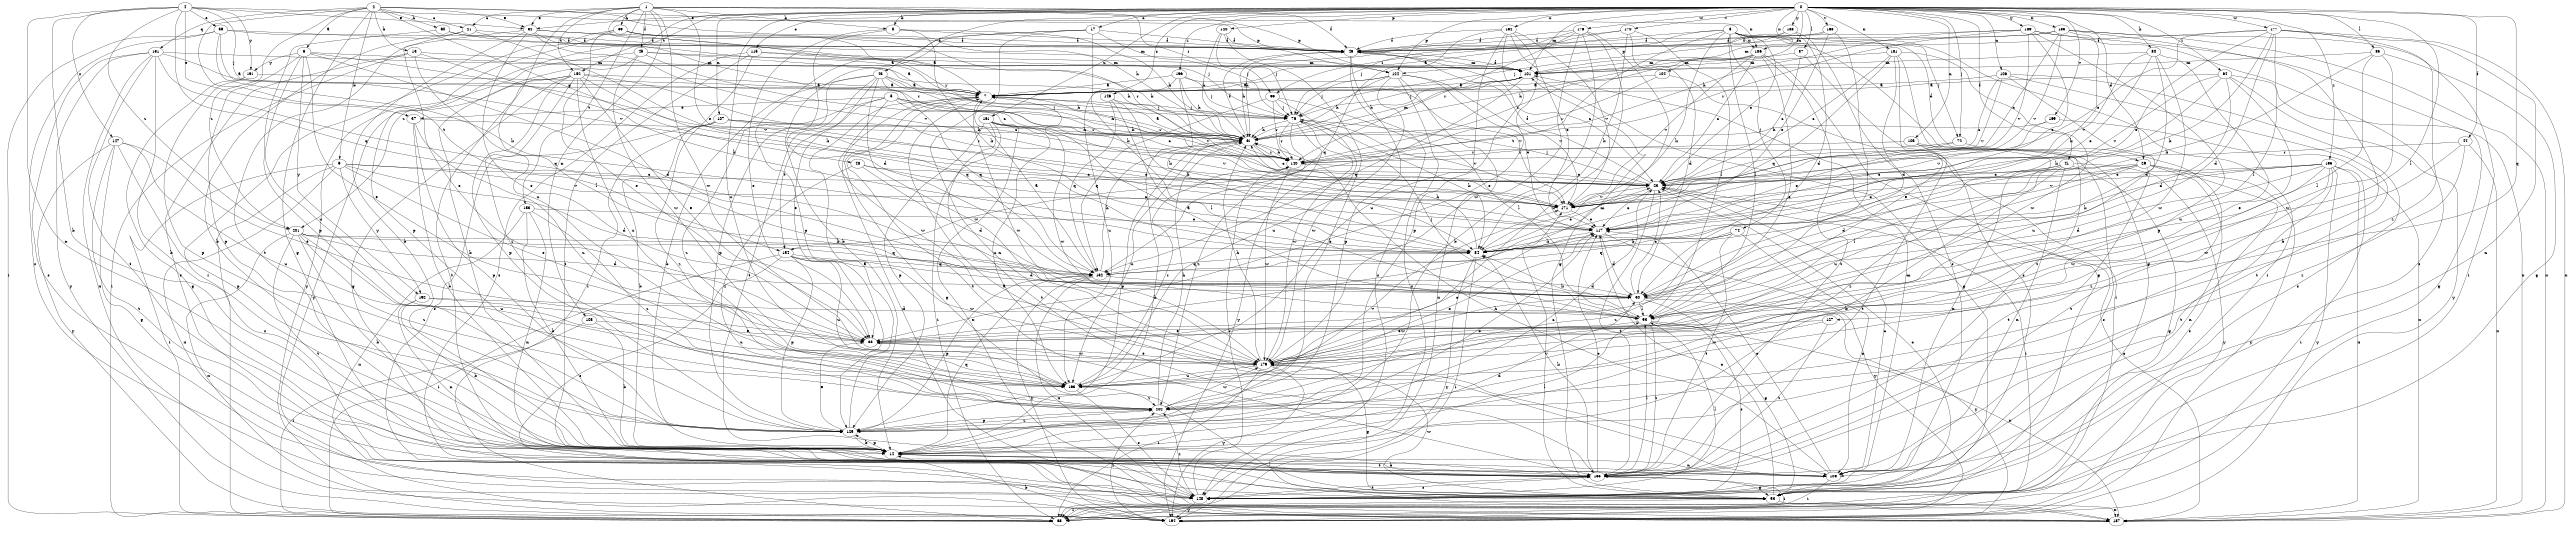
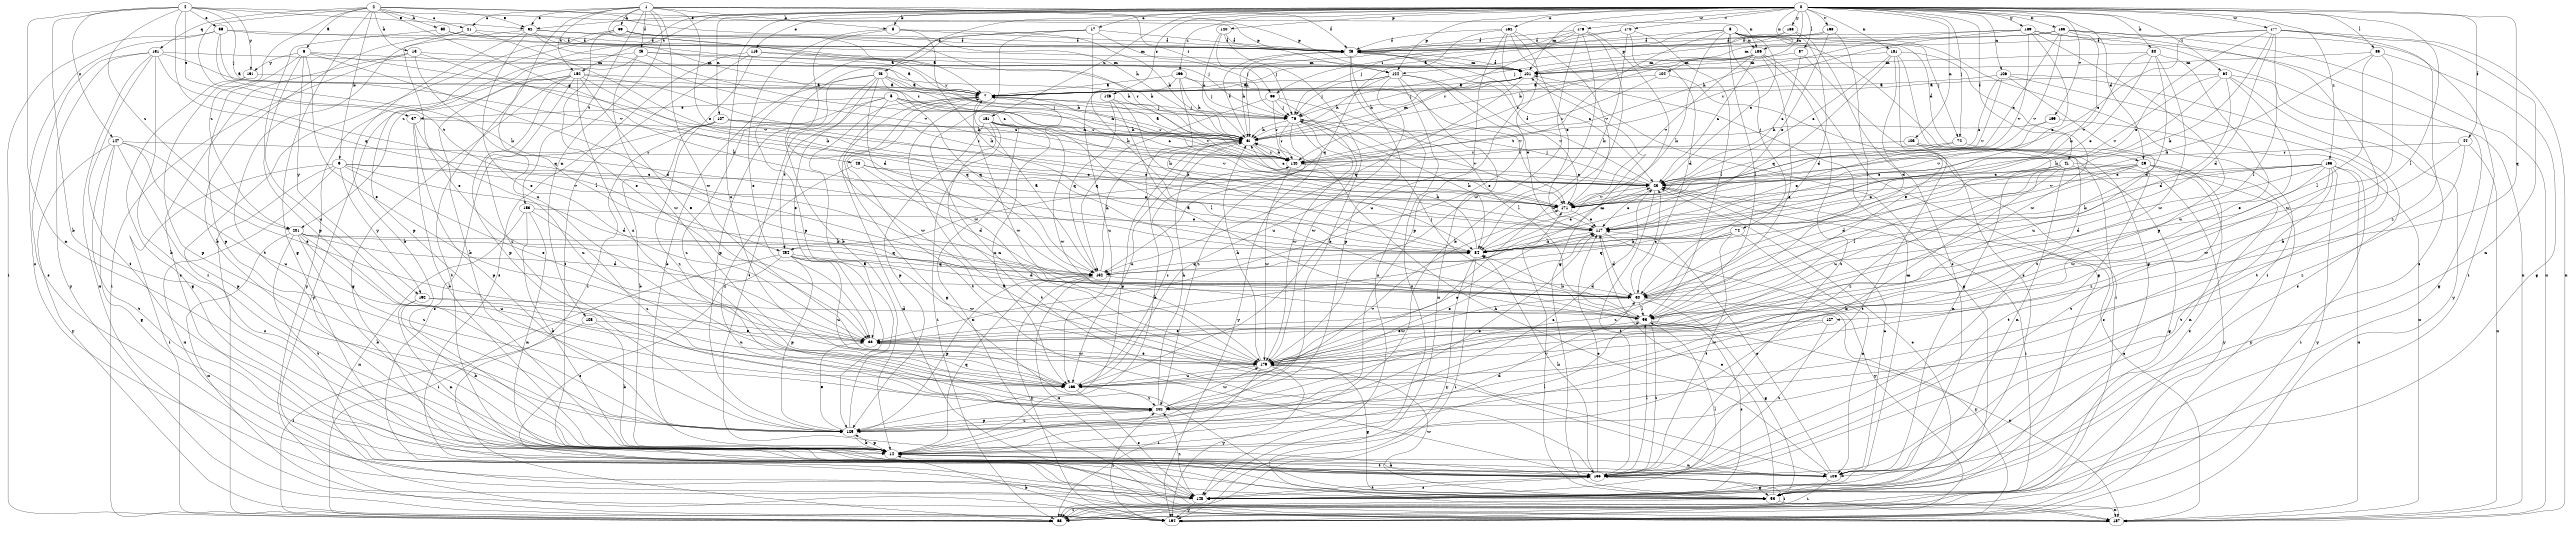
node "154": label "154" -> "454"
edge "148" -> "140": now "147" -> "140"
